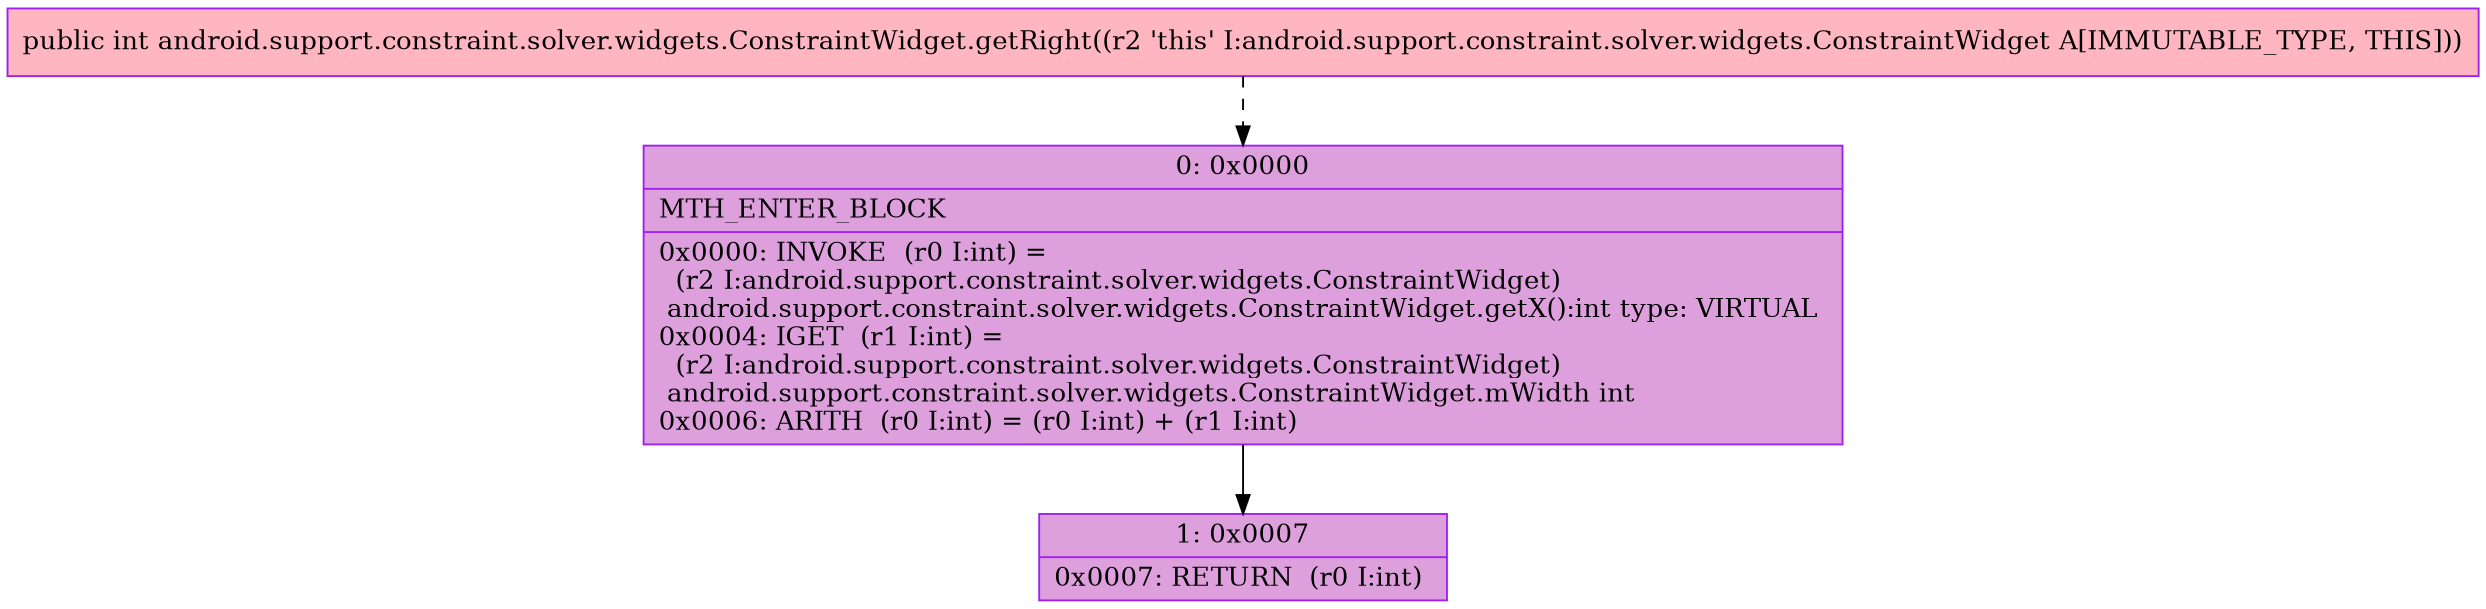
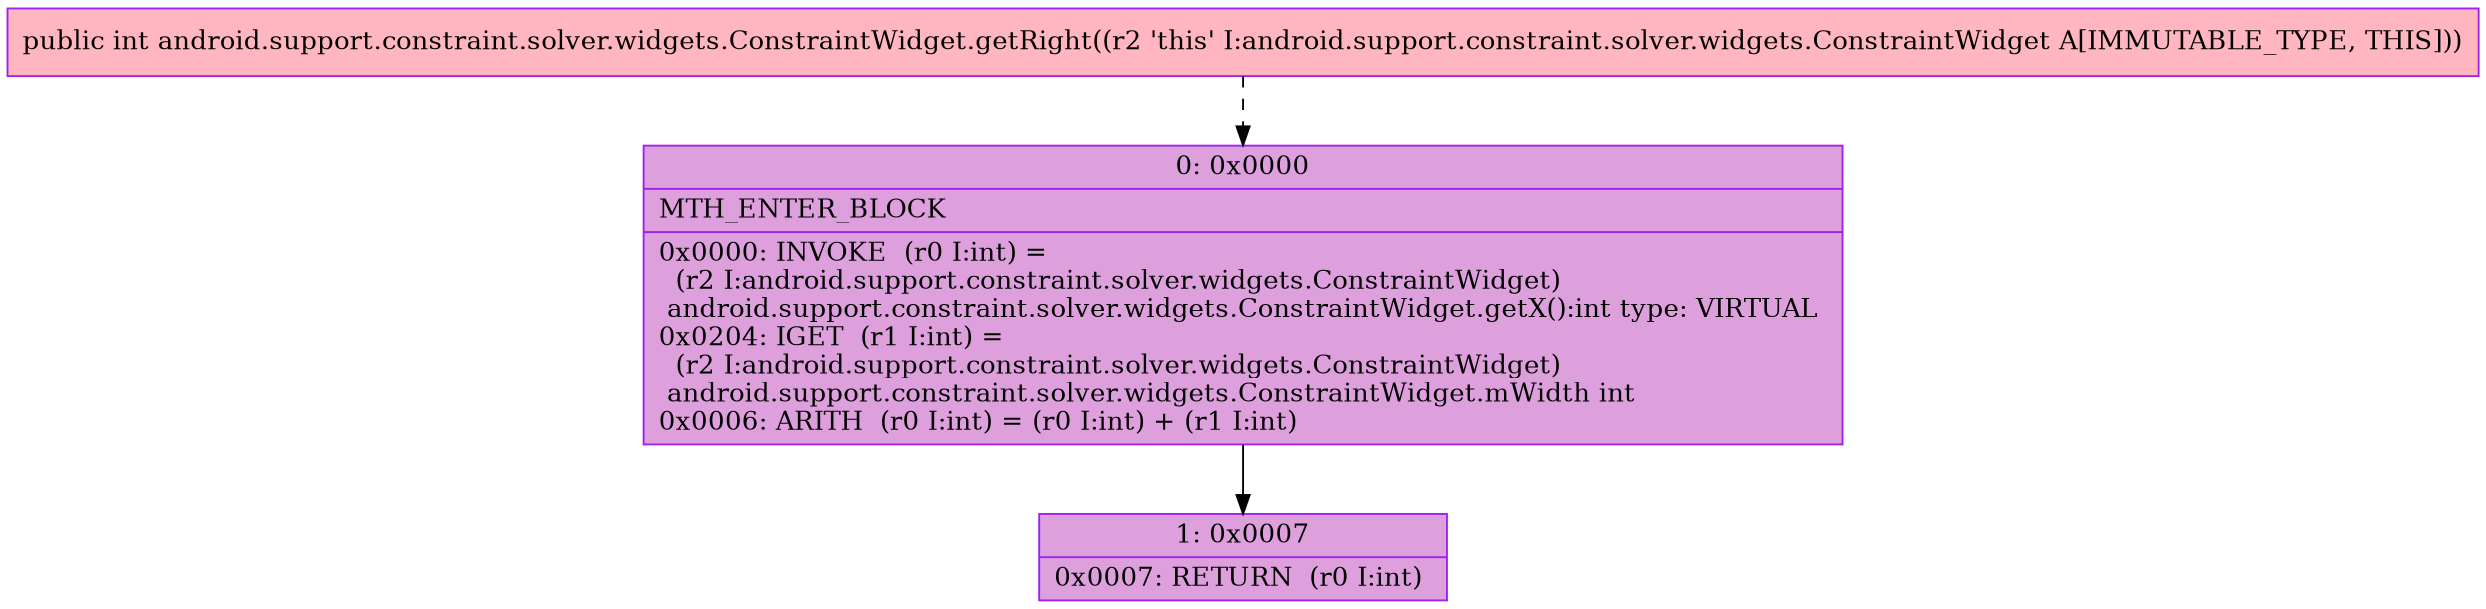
node "0: 0x0000": text "0x0004: IGET  (r1 I:int) =" -> "0x0204: IGET  (r1 I:int) ="
